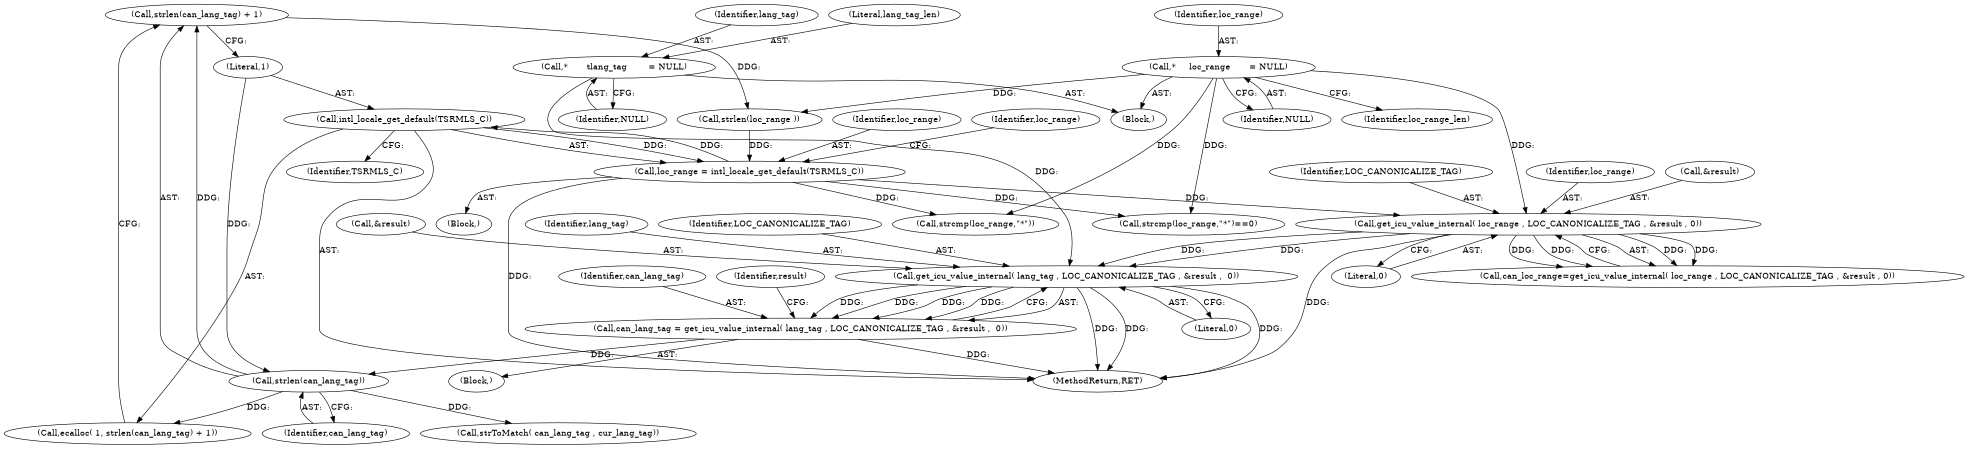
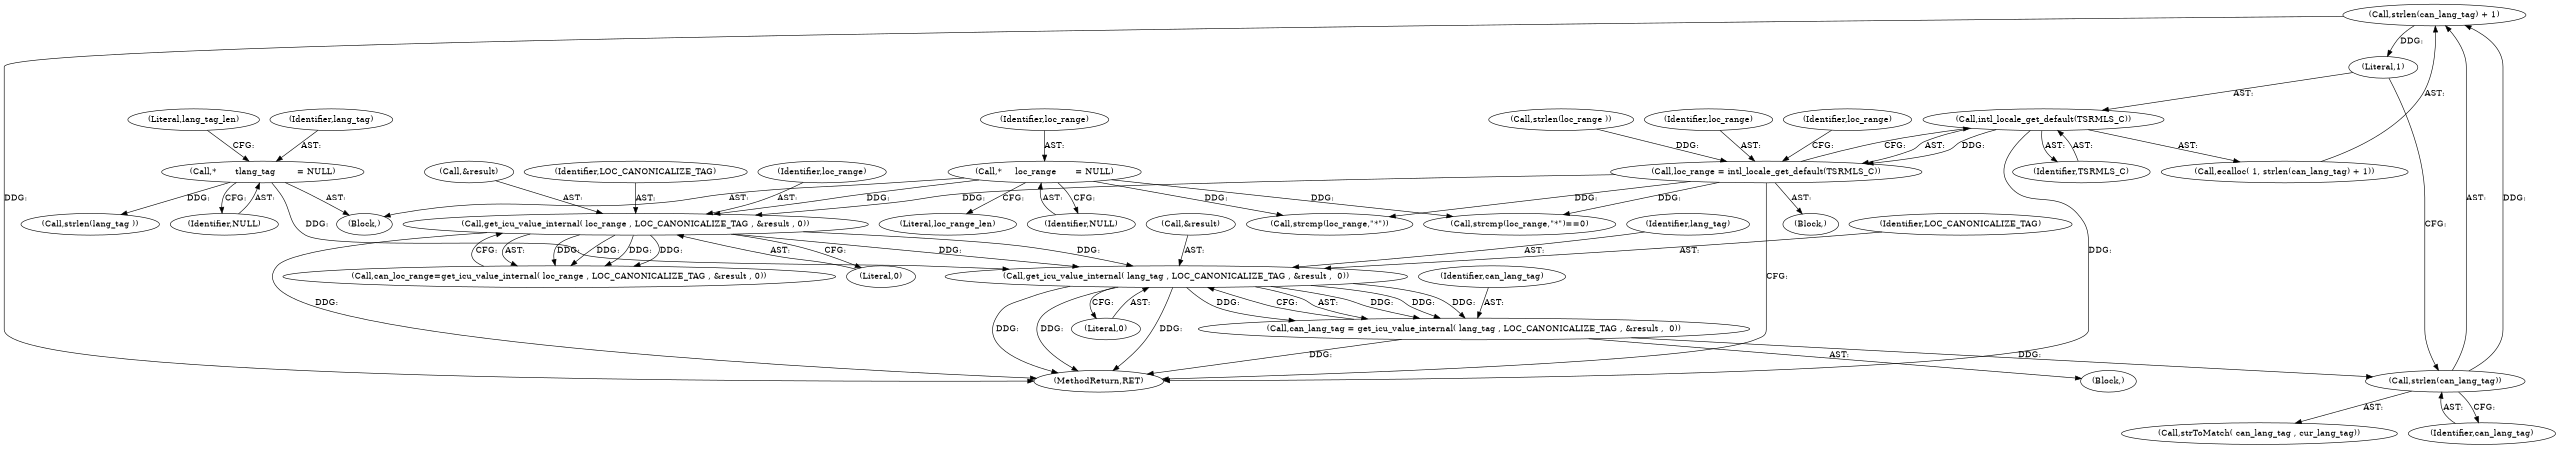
edge "(Call,strlen(can_lang_tag) + 1)" -> "(Call,strlen(loc_range ))": now "(Call,strlen(can_lang_tag) + 1)" -> "(MethodReturn,RET)"
edge "(Call,strlen(can_lang_tag) + 1)" -> "(Literal,1)": label "CFG: " -> "DDG: "
edge "(Literal,lang_tag_len)" -> "(Call,*       tlang_tag        = NULL)": label "AST: " -> "CFG: "
edge "(Call,*     loc_range       = NULL)" -> "(Call,strlen(loc_range ))": removed, label "DDG:"
node "(Identifier,loc_range_len)": label "(Identifier,loc_range_len)" -> "(Literal,loc_range_len)"
edge "(Call,intl_locale_get_default(TSRMLS_C))" -> "(Identifier,TSRMLS_C)": label "CFG: " -> "AST: "
edge "(Call,loc_range = intl_locale_get_default(TSRMLS_C))" -> "(Call,intl_locale_get_default(TSRMLS_C))": label "DDG: " -> "CFG: "
edge "(Identifier,TSRMLS_C)" -> "(Call,intl_locale_get_default(TSRMLS_C))": added, label "AST:"
node "(Call,strlen(lang_tag ))": added
edge "(Call,ecalloc( 1, strlen(can_lang_tag) + 1))" -> "(Call,strlen(can_lang_tag) + 1)": label "CFG: " -> "AST: "
edge "(Literal,1)" -> "(Call,strlen(can_lang_tag))": label "DDG: " -> "CFG: "
edge "(Call,intl_locale_get_default(TSRMLS_C))" -> "(MethodReturn,RET)": label "AST: " -> "DDG: "
edge "(Call,loc_range = intl_locale_get_default(TSRMLS_C))" -> "(MethodReturn,RET)": label "DDG: " -> "CFG: "
node "(Identifier,result)": removed
edge "(Call,strlen(can_lang_tag))" -> "(Call,strToMatch( can_lang_tag , cur_lang_tag))": label "DDG: " -> "AST: "
edge "(Call,strlen(can_lang_tag))" -> "(Call,ecalloc( 1, strlen(can_lang_tag) + 1))": removed, label "DDG:"
